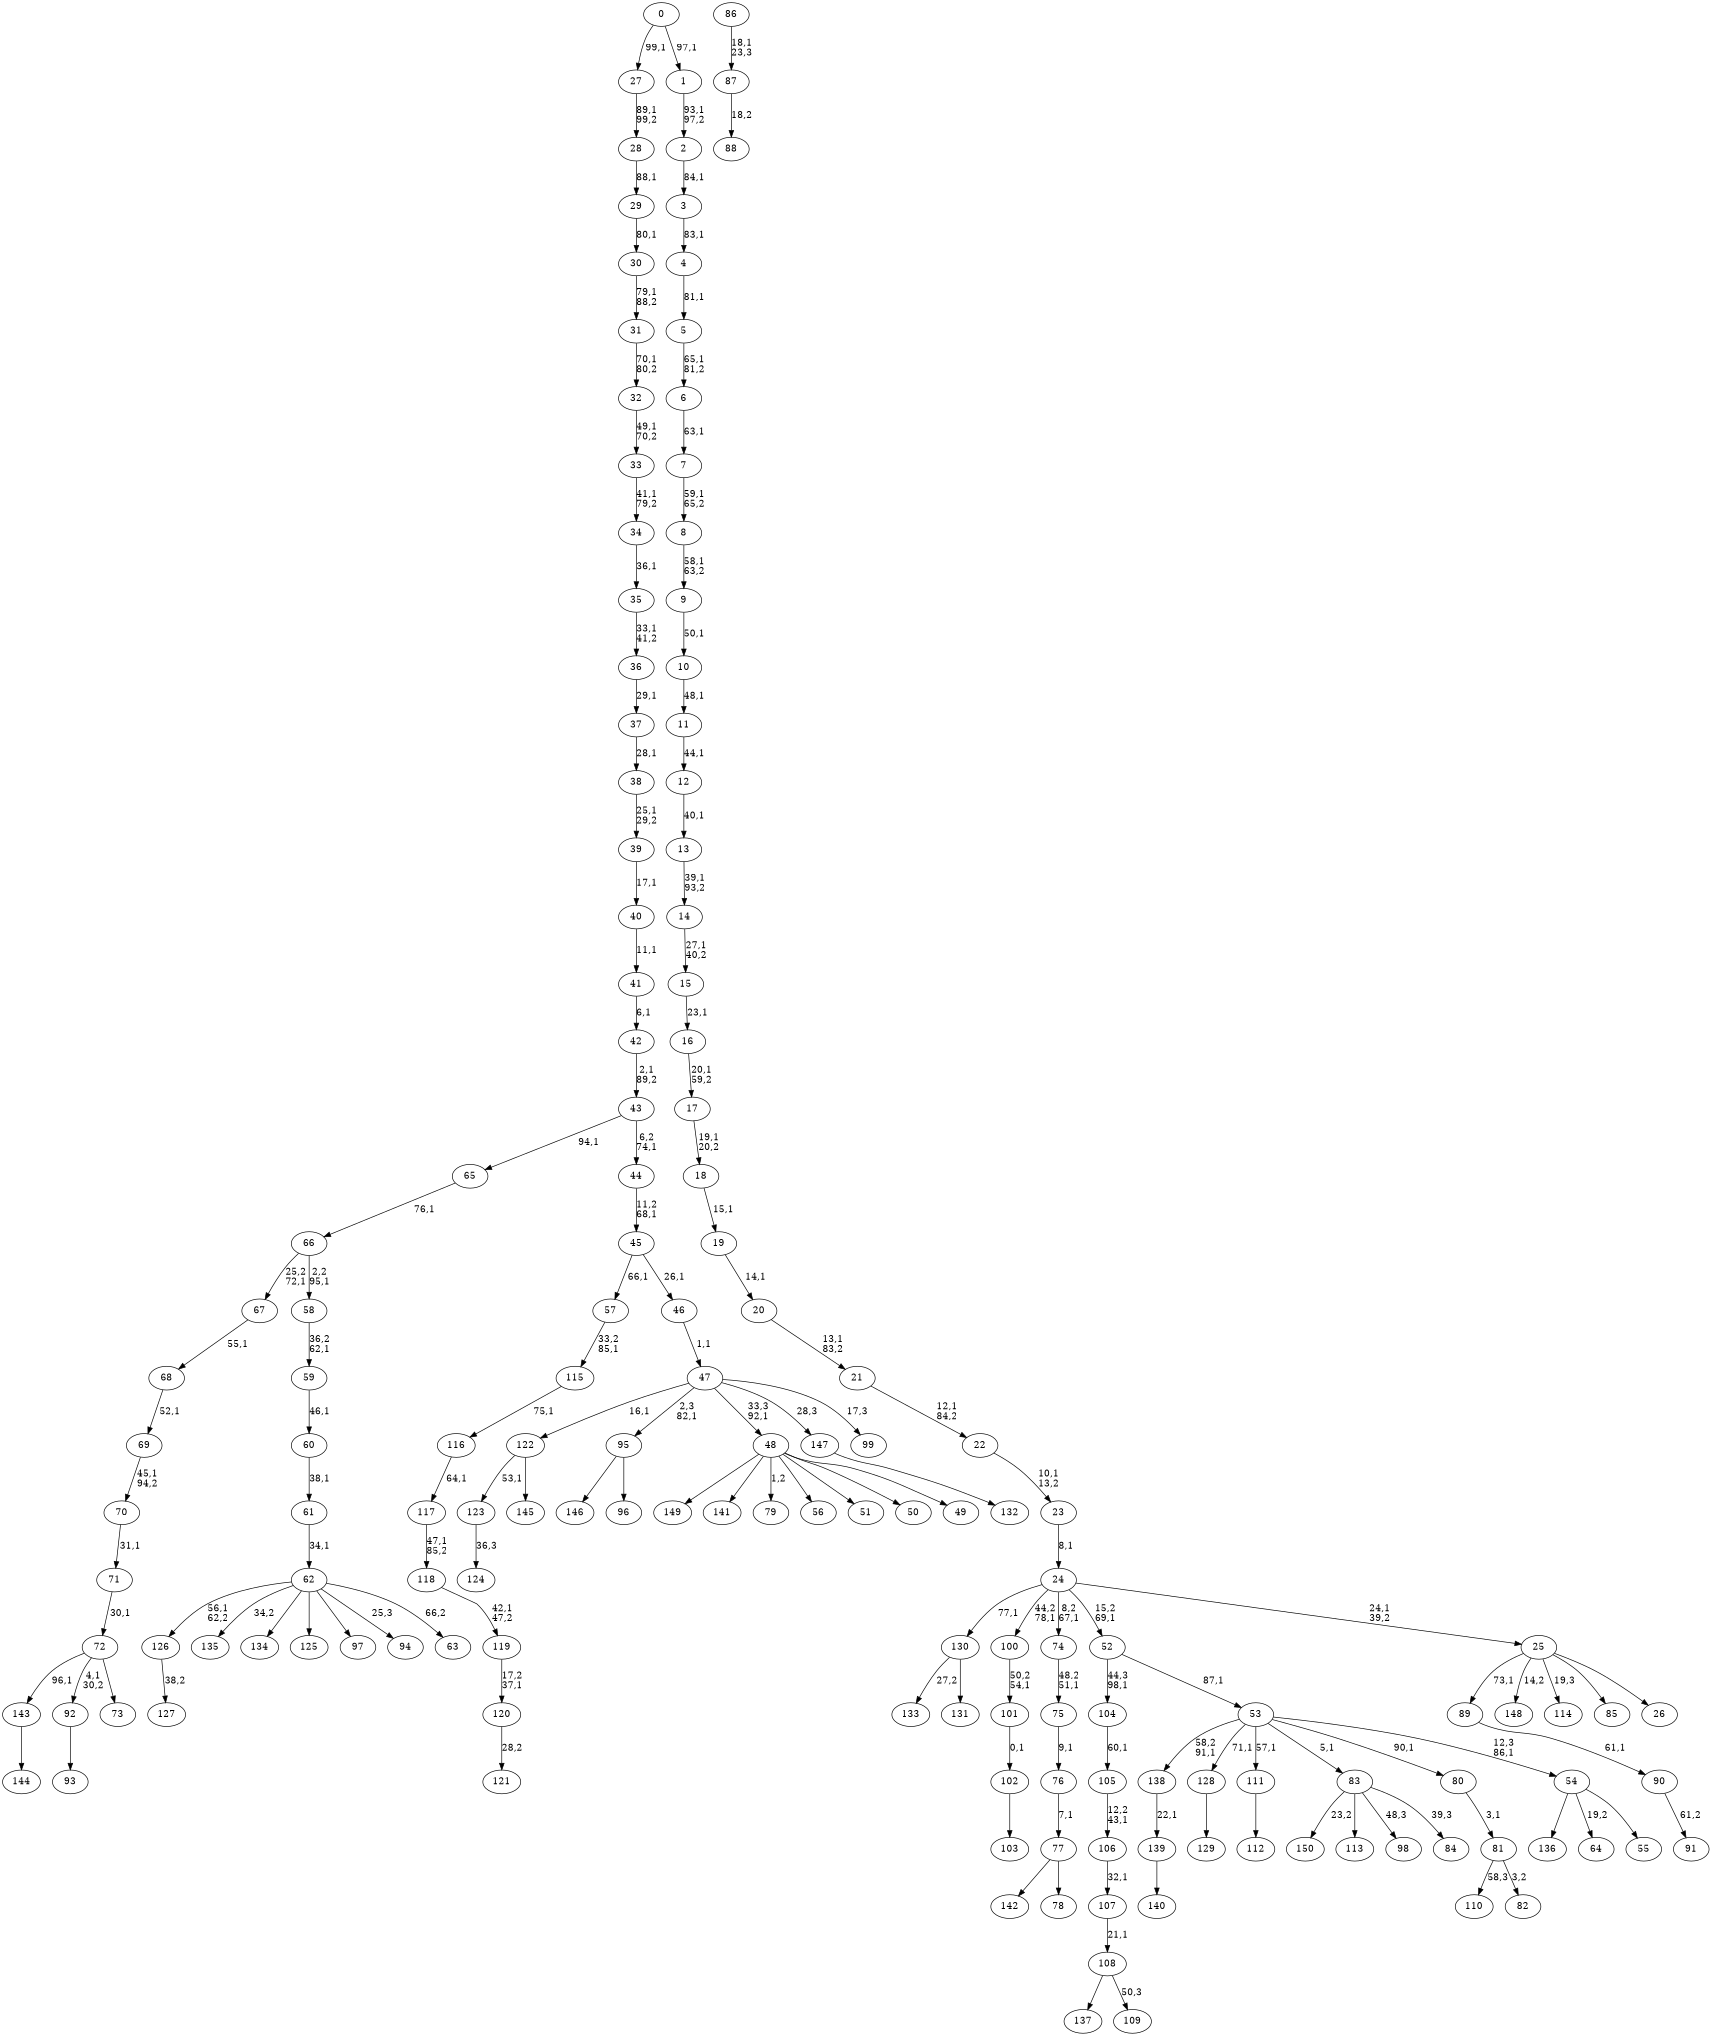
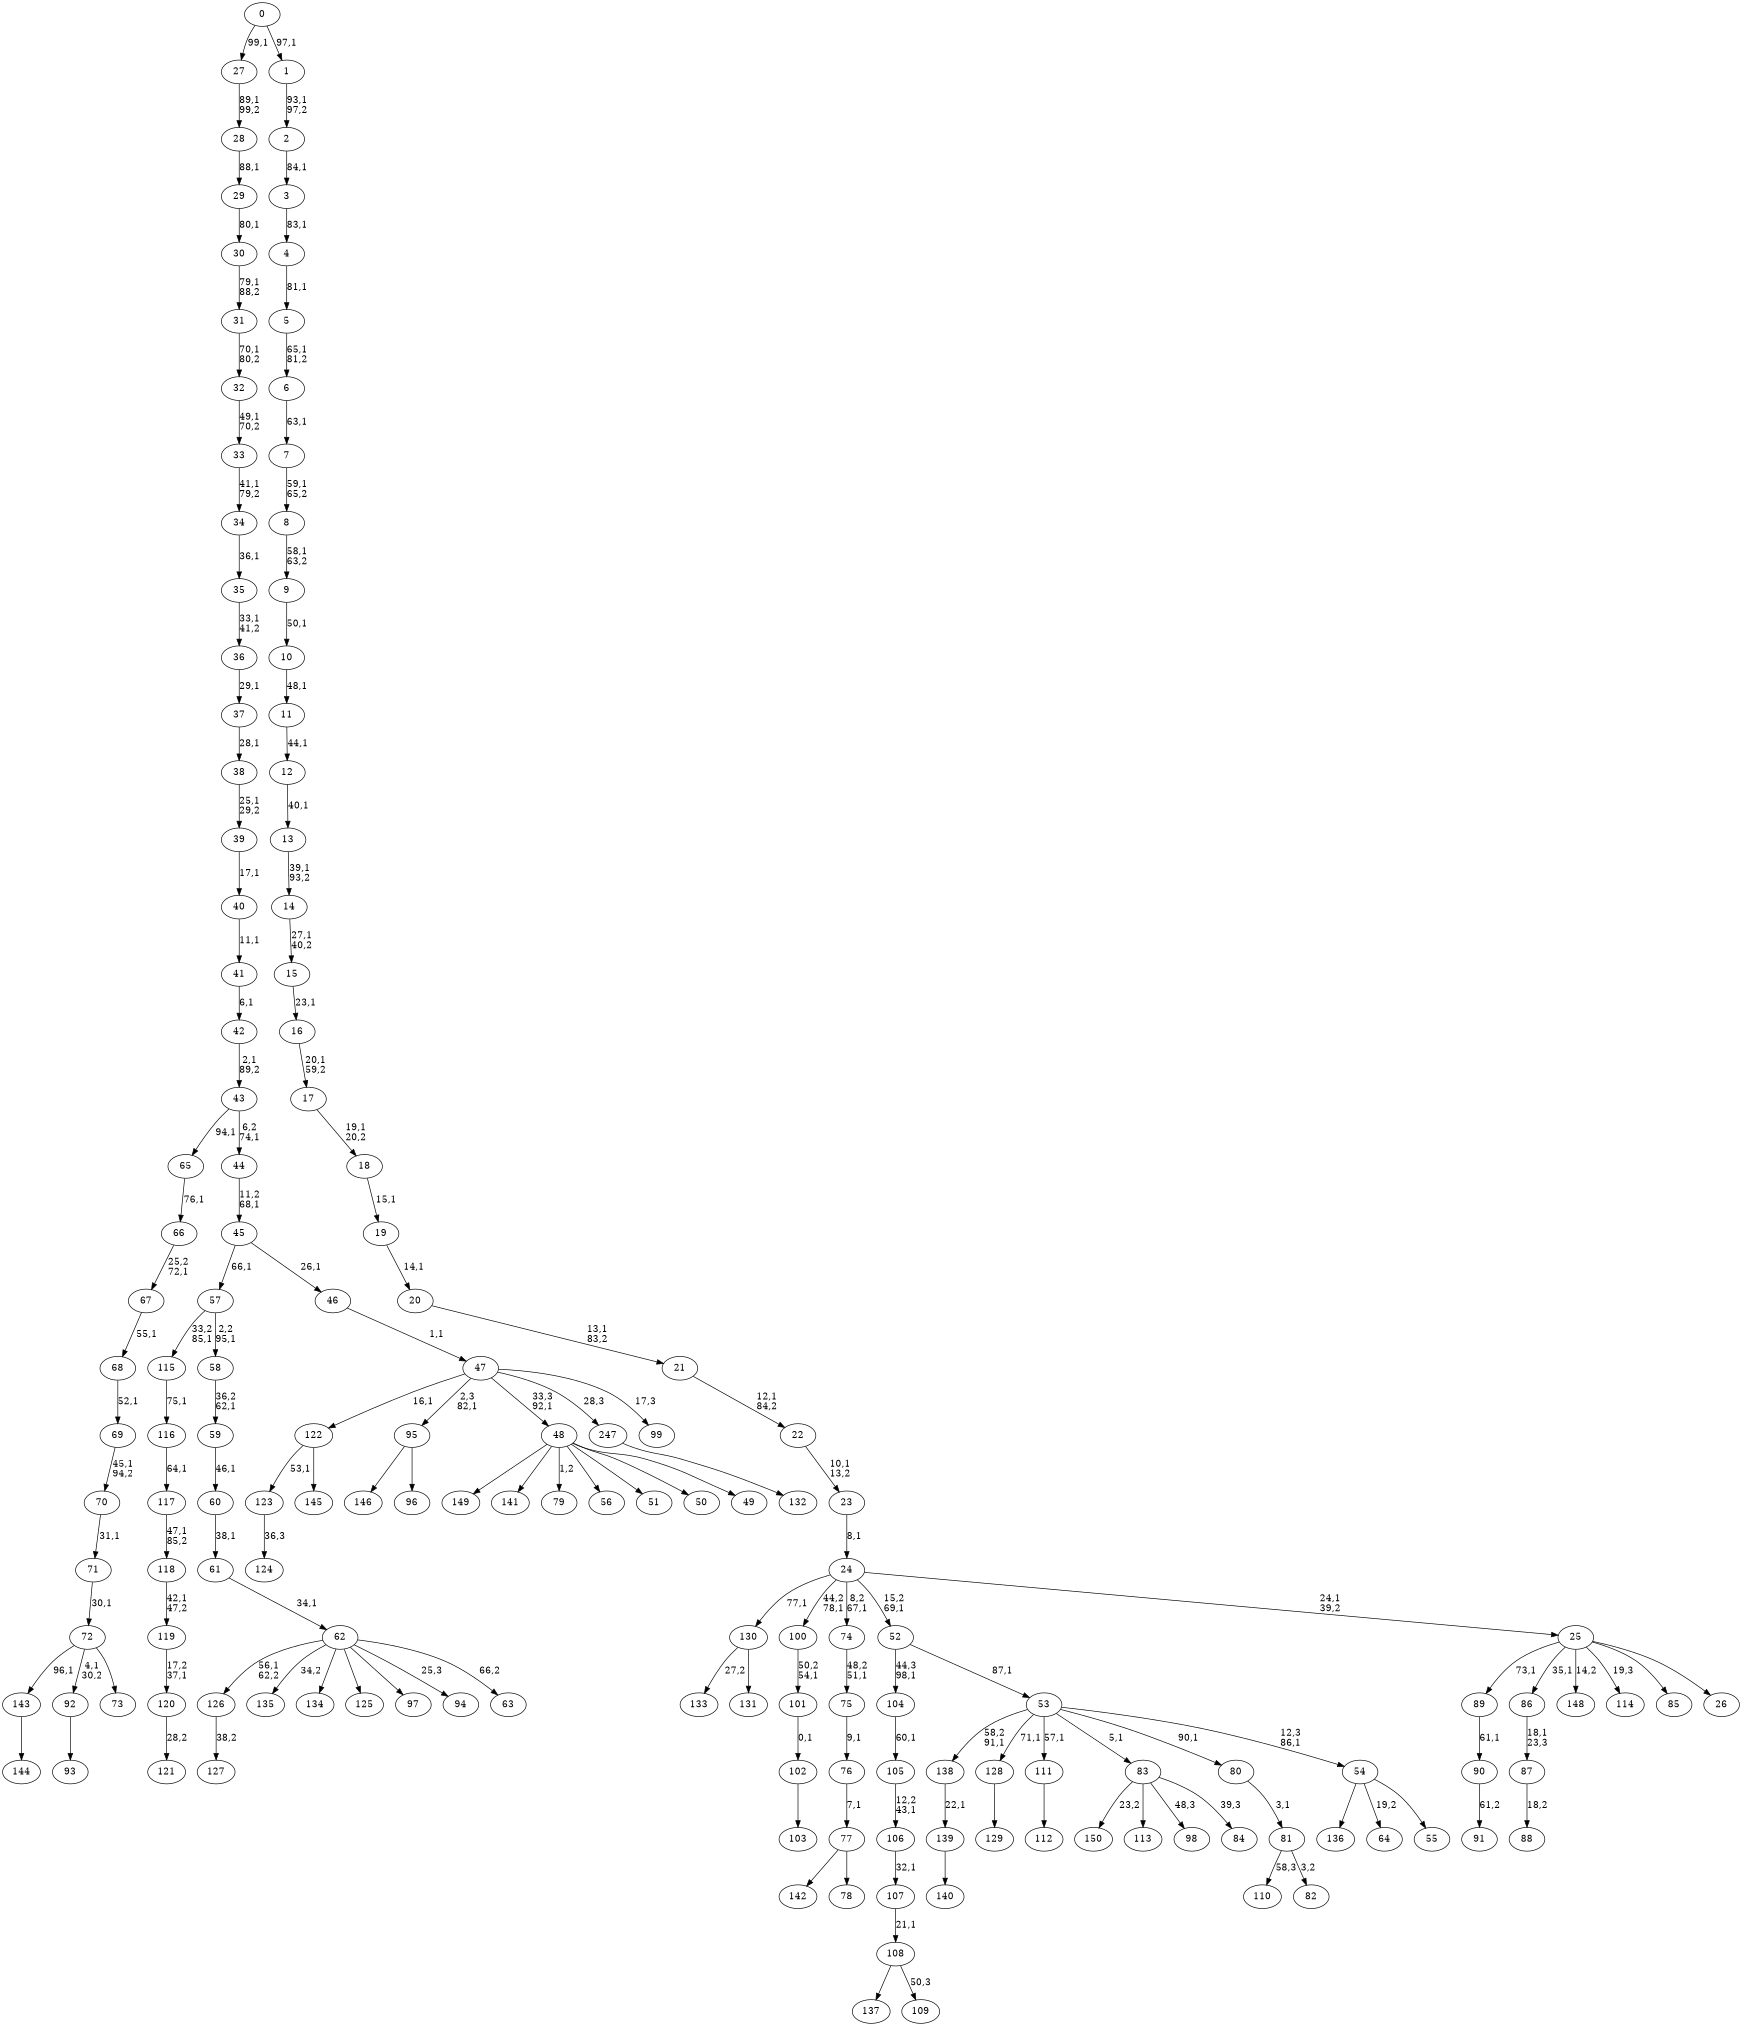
edge "66" -> "58": now "57" -> "58"
node "147": label "147" -> "247"
edge "25" -> "86": added, label "35,1"
